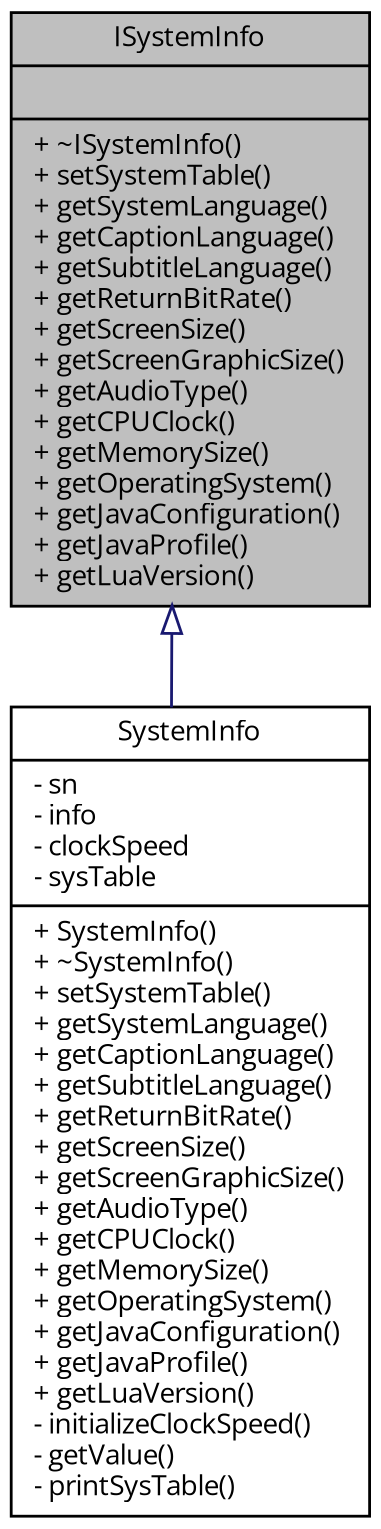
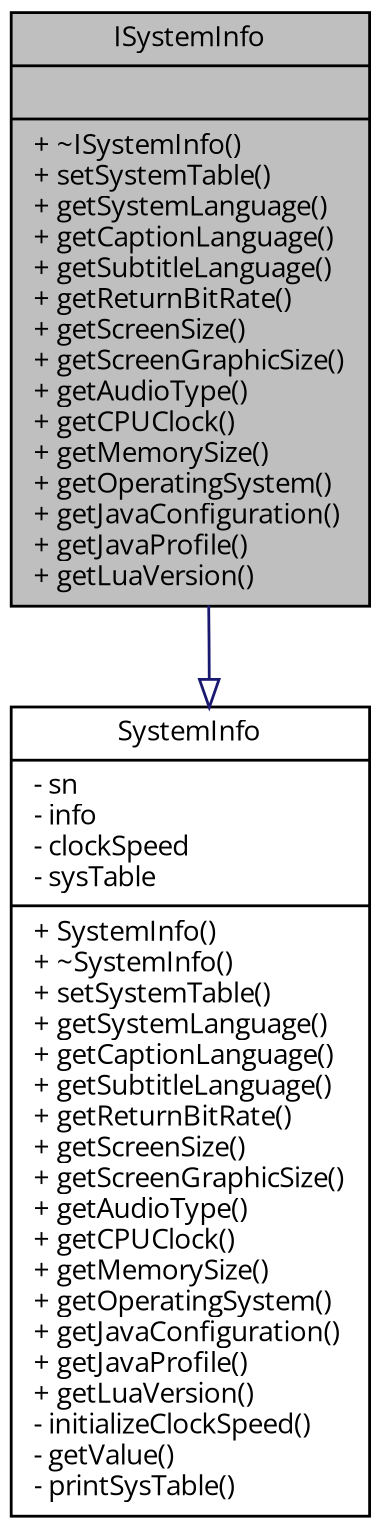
edge "SystemInfo" -> "ISystemInfo": reversed
